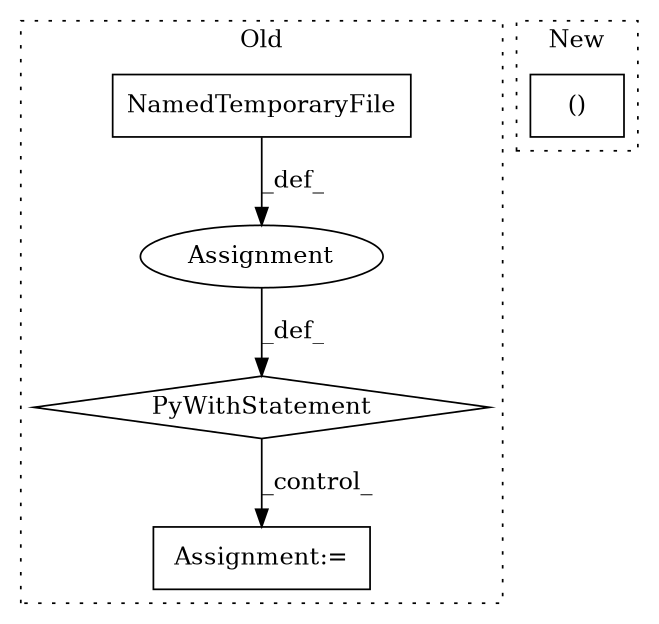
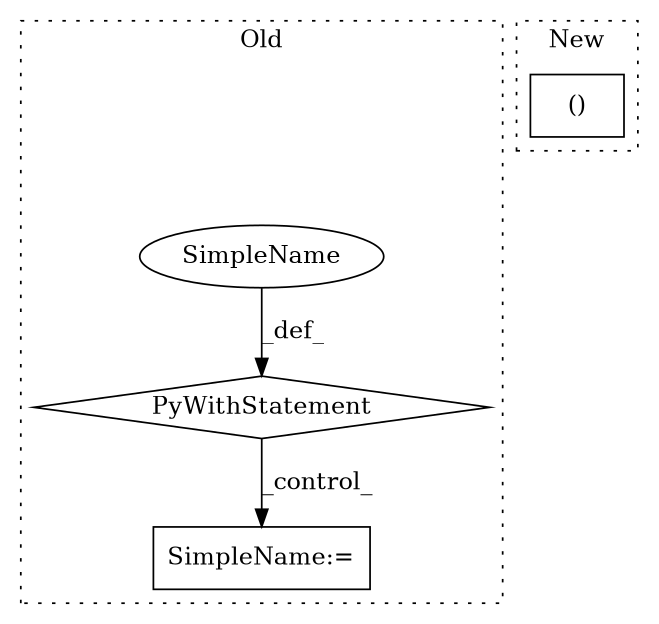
node "NamedTemporaryFile": removed
node "Assignment": label "Assignment" -> "SimpleName"
node "Assignment:=": label "Assignment:=" -> "SimpleName:="
